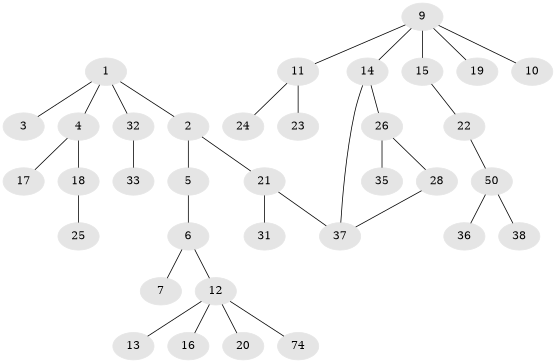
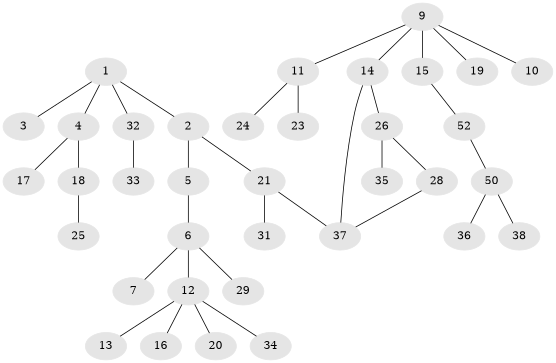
node "22": label "22" -> "52"
node "29": added
node "74": label "74" -> "34"
